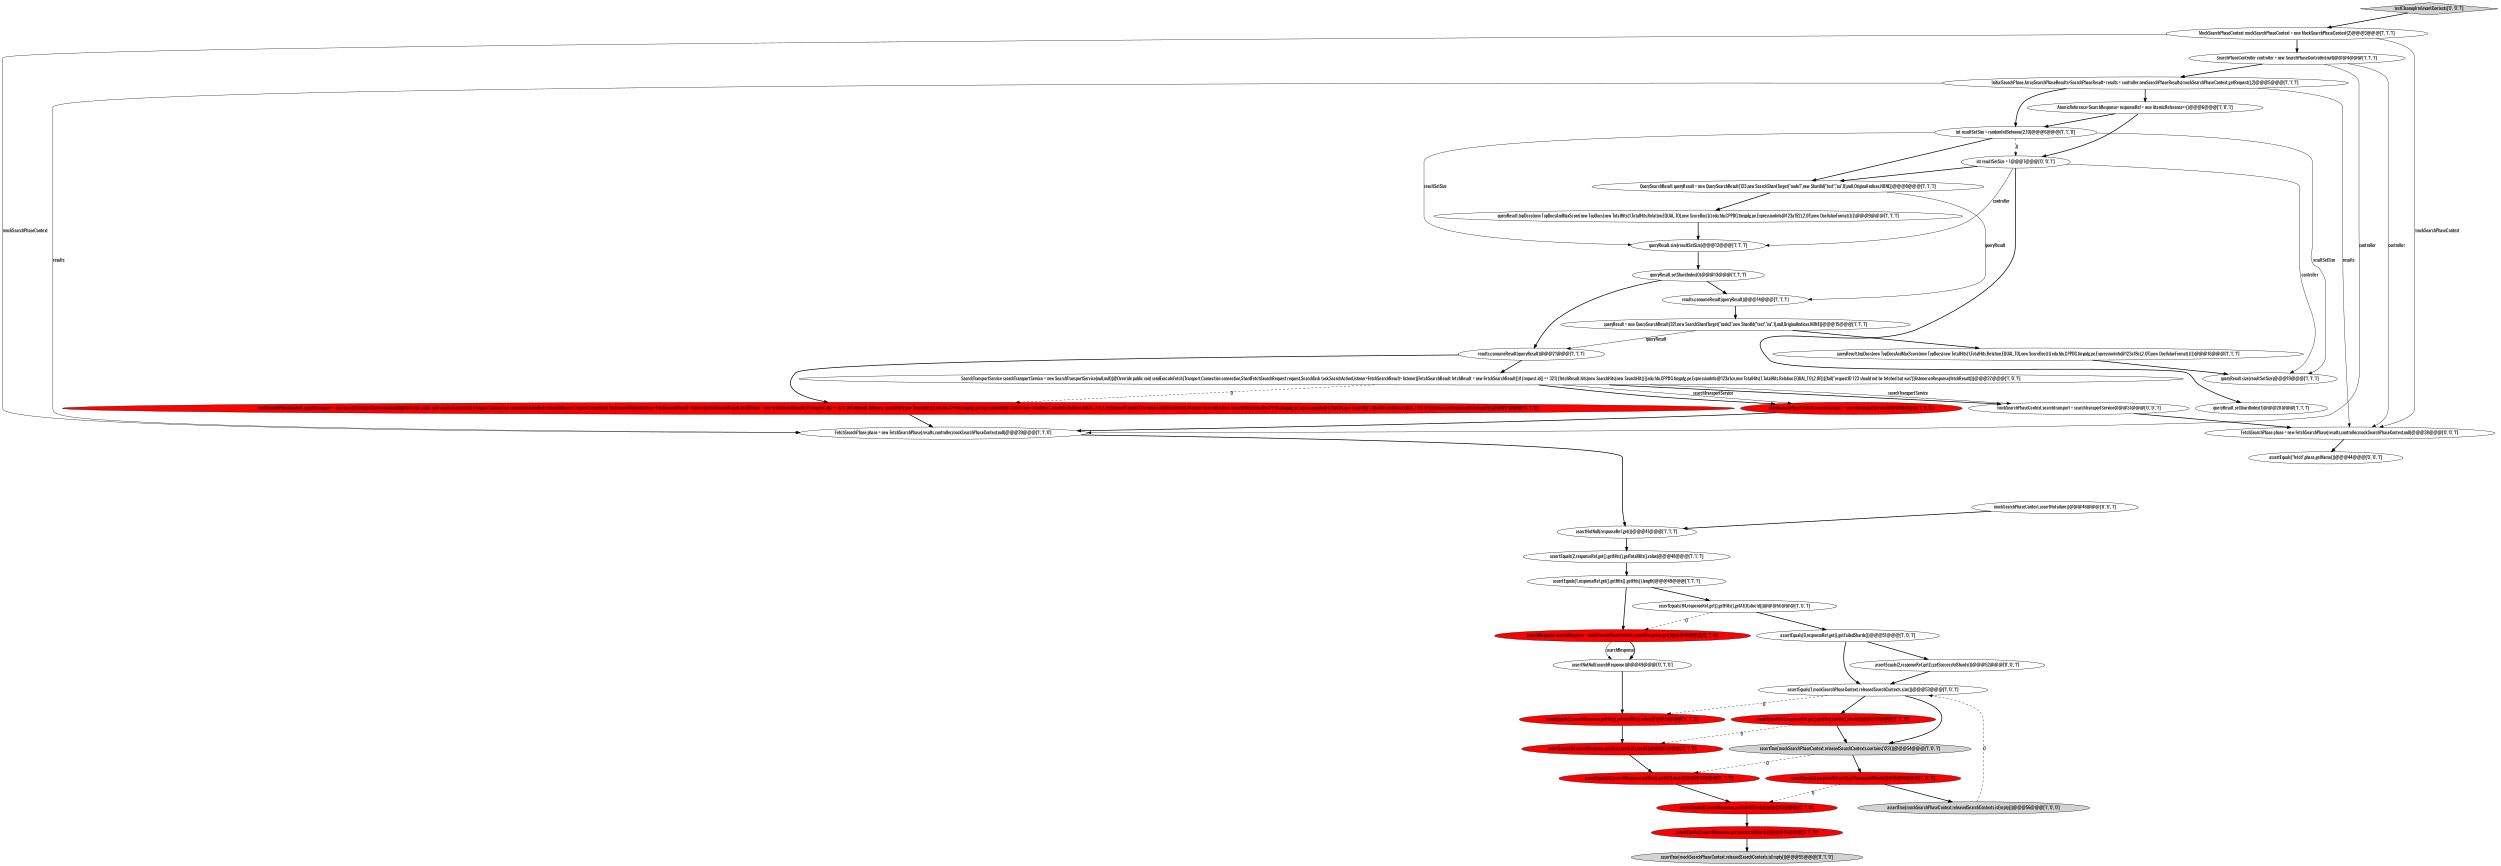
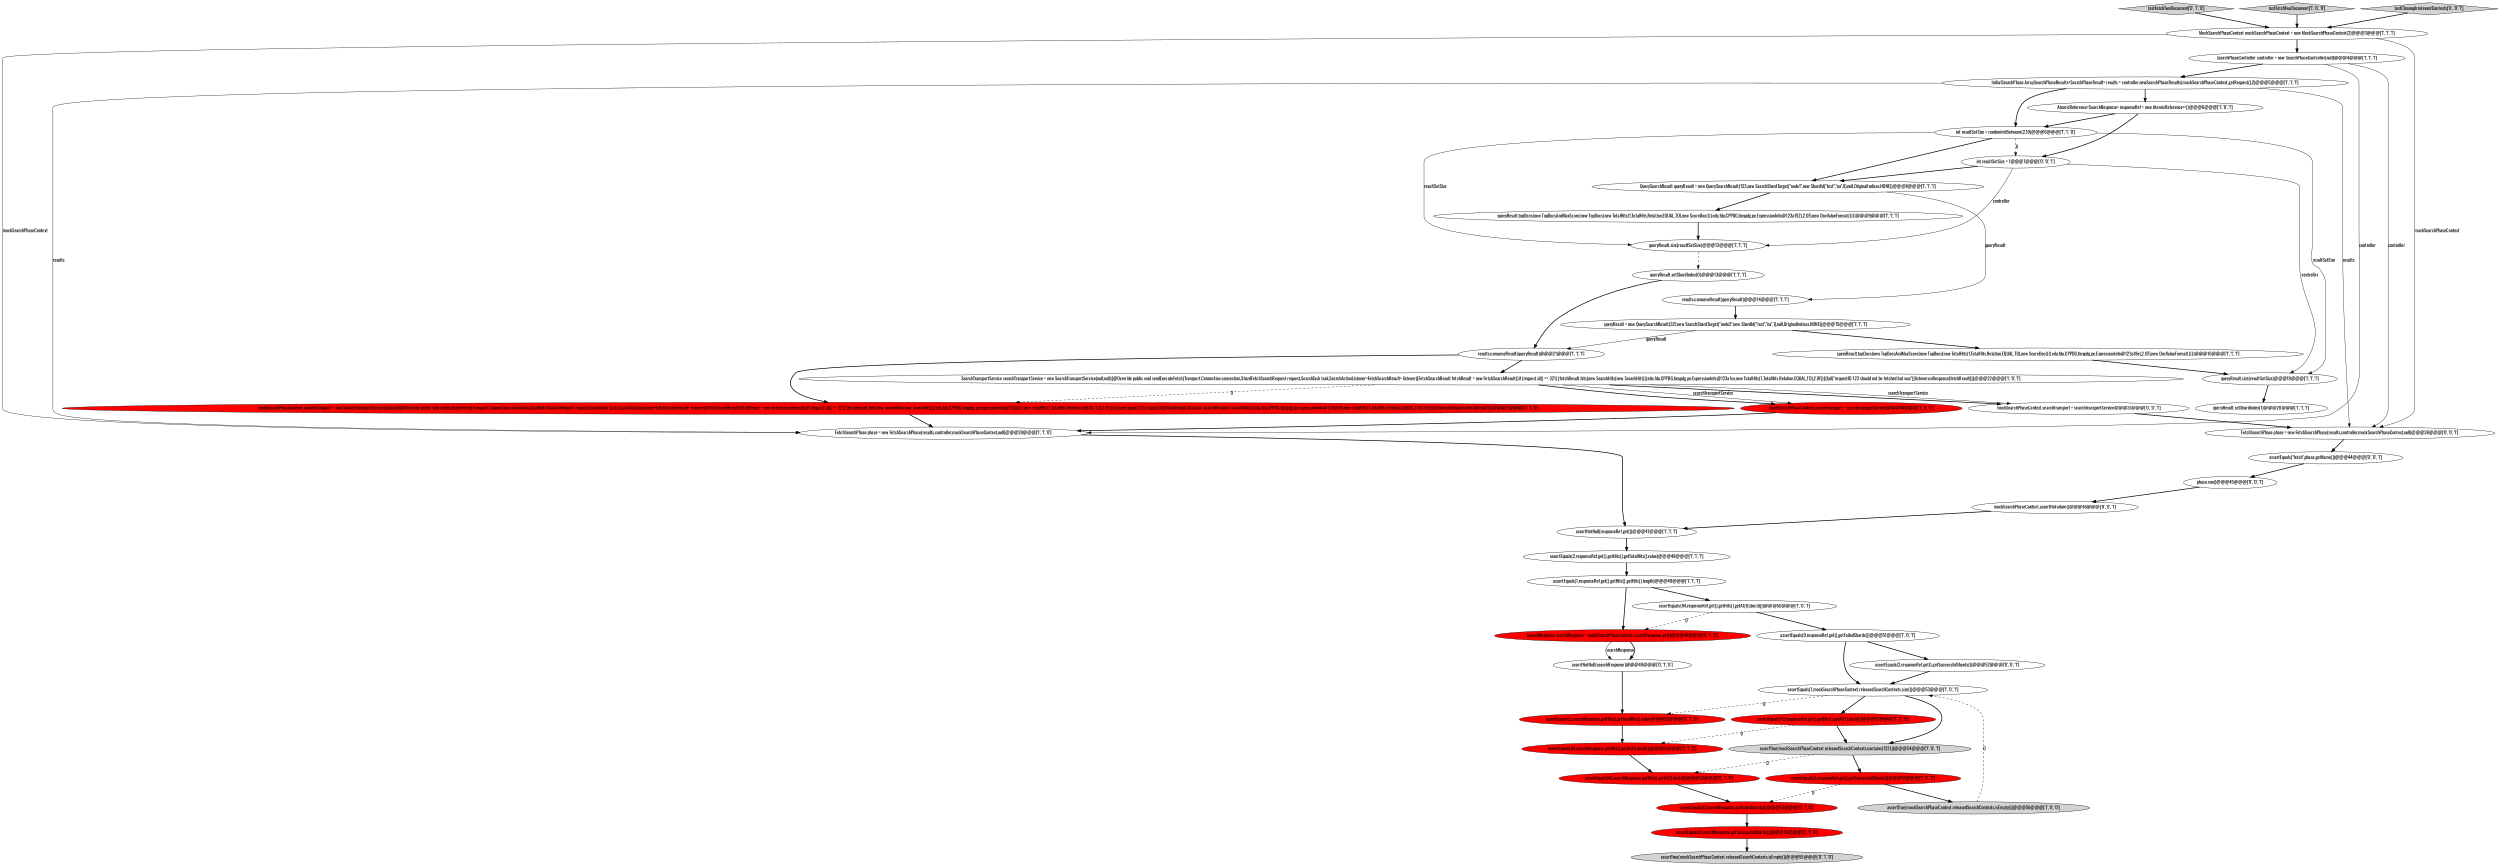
node "testFetchTwoDocument['0', '1', '0']": added
node "testFetchTwoDocument['1', '0', '0']": added
edge "queryResult.size(resultSetSize)@@@12@@@['1', '1', '1']" -> "queryResult.setShardIndex(0)@@@13@@@['1', '1', '1']": style bold -> dashed
edge "queryResult.setShardIndex(0)@@@13@@@['1', '1', '1']" -> "results.consumeResult(queryResult)@@@14@@@['1', '1', '1']": removed
edge "int resultSetSize = 1@@@7@@@['0', '0', '1']" -> "queryResult.setShardIndex(1)@@@20@@@['1', '1', '1']": now "queryResult.size(resultSetSize)@@@19@@@['1', '1', '1']" -> "queryResult.setShardIndex(1)@@@20@@@['1', '1', '1']"
node "phase.run()@@@45@@@['0', '0', '1']": added
